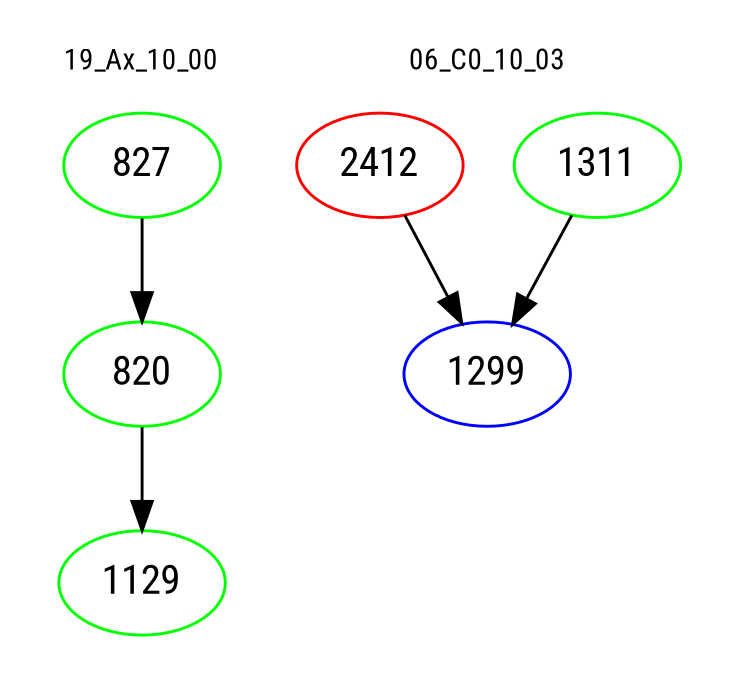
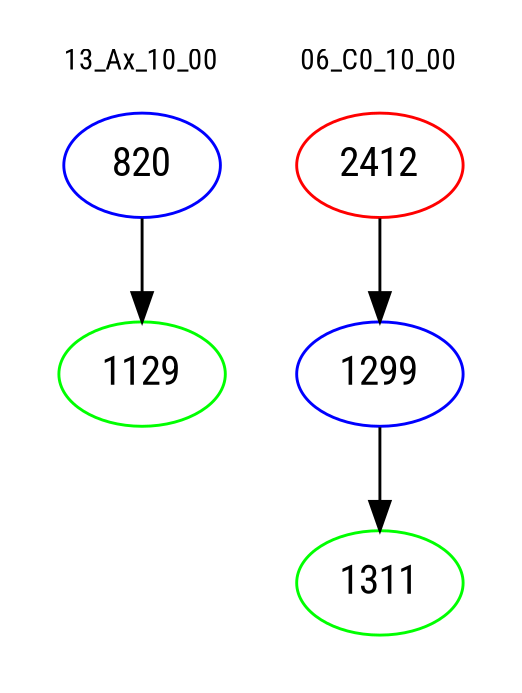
cluster "19_Ax_10_00": label "19_Ax_10_00" -> "13_Ax_10_00"
cluster "06_C0_10_03": label "06_C0_10_03" -> "06_C0_10_00"
node "827": removed
edge "1311" -> "1299": reversed
node "820": color green -> blue
